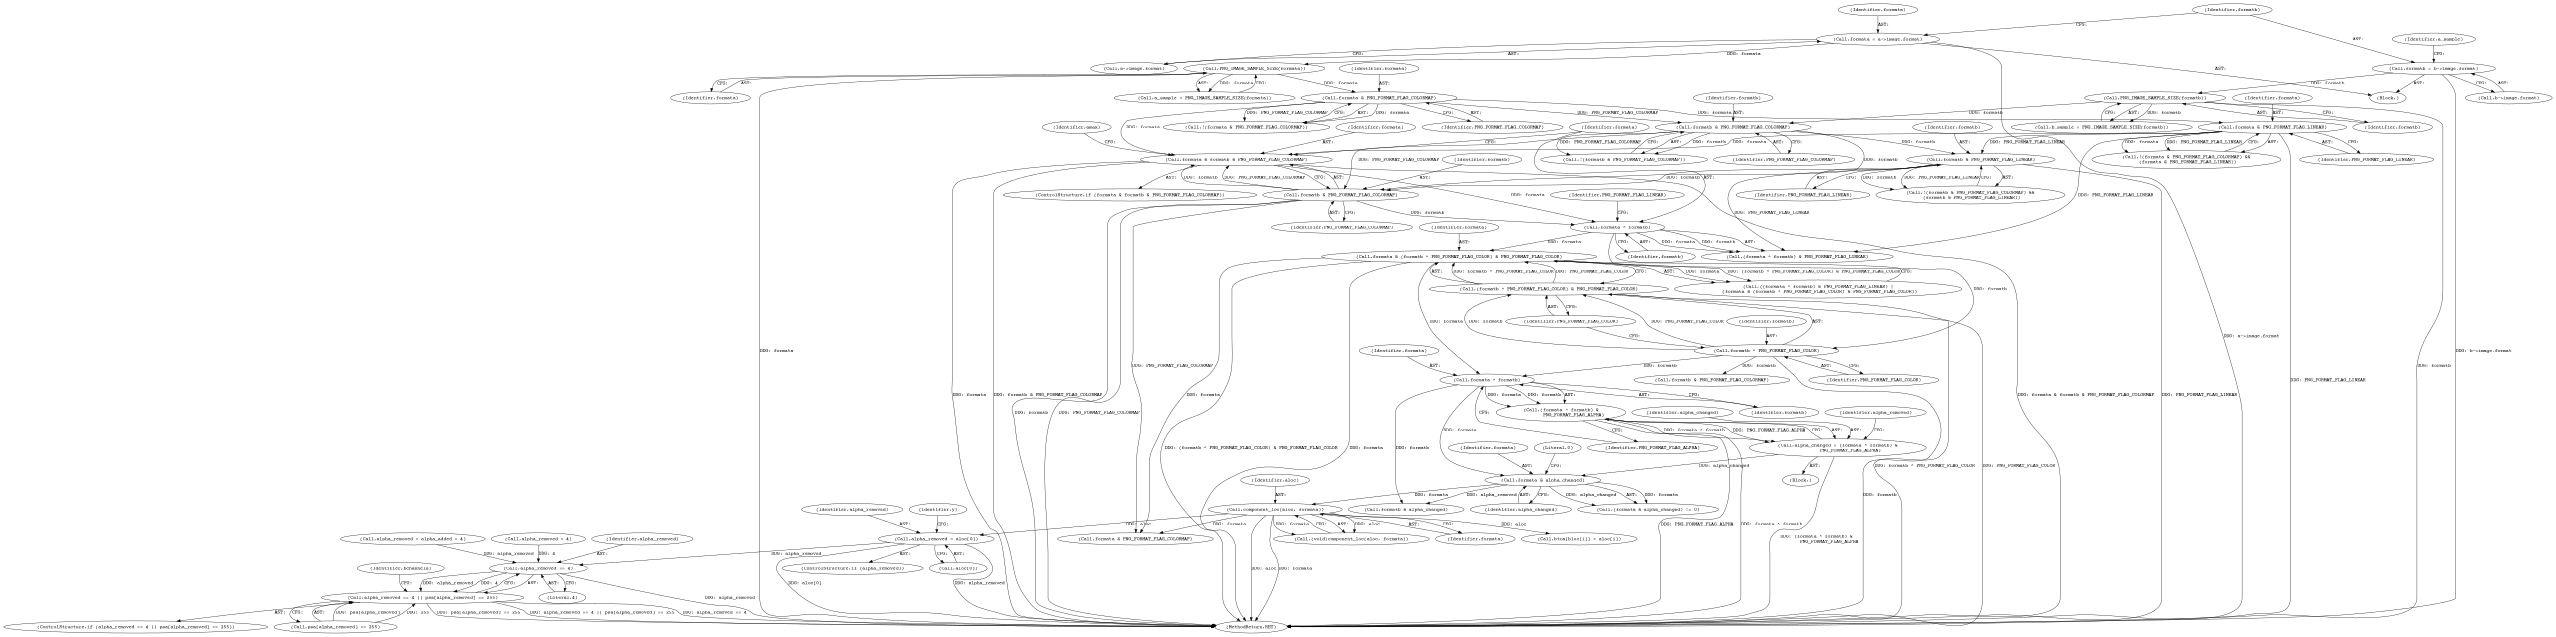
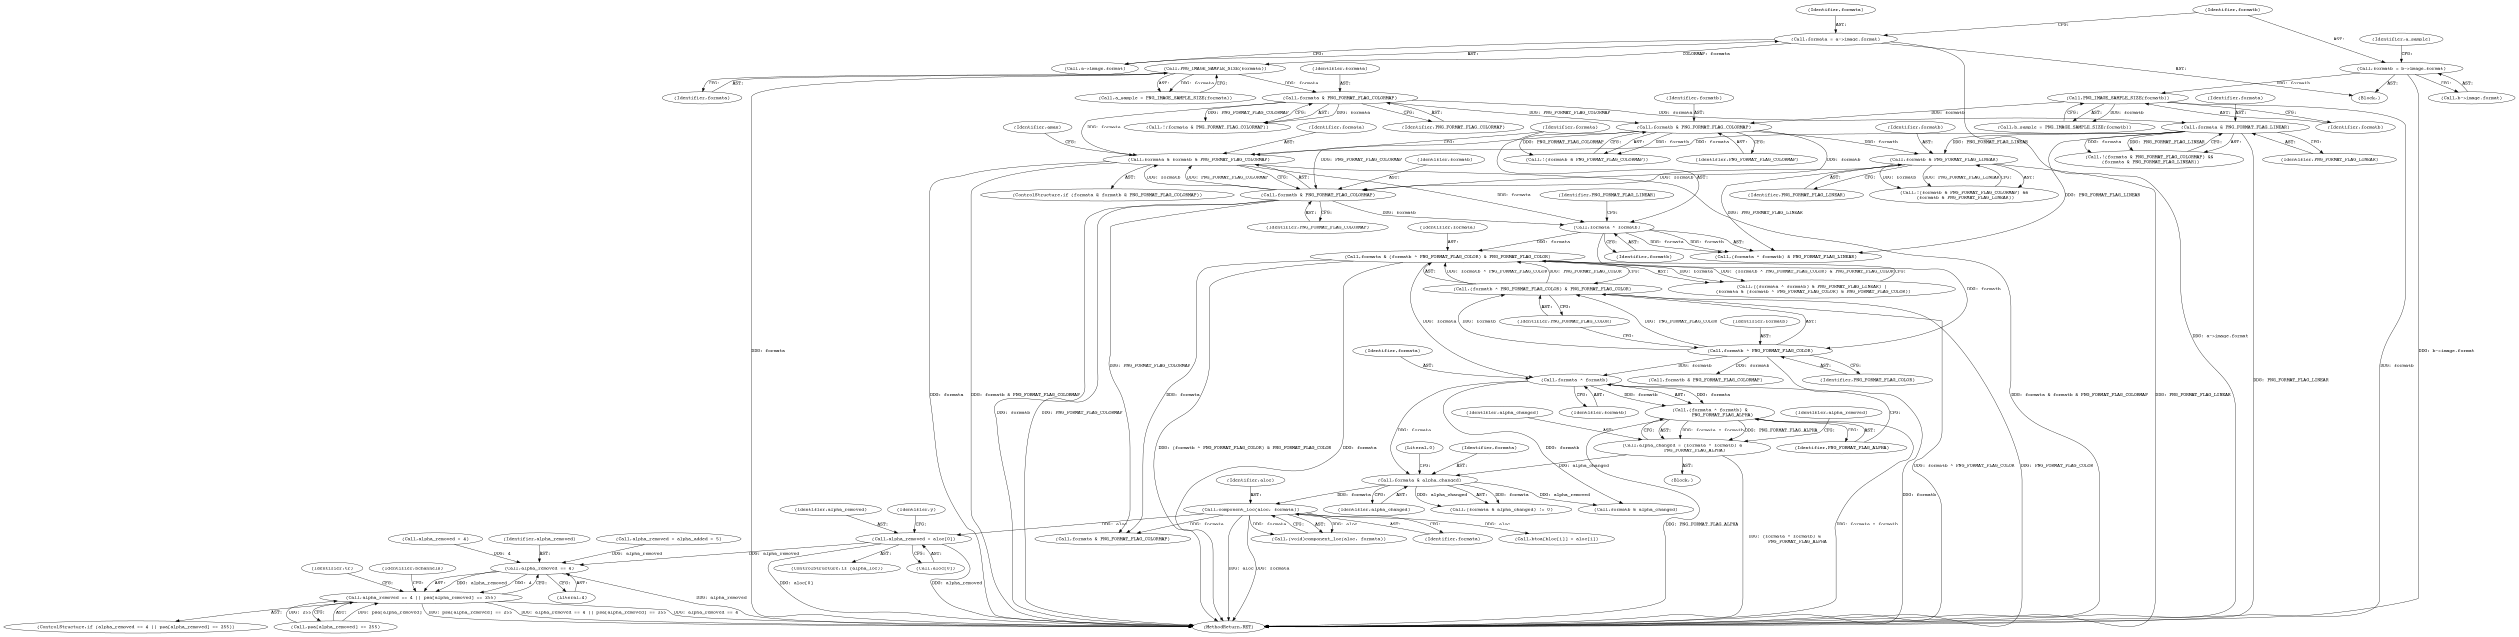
edge "(Call,formata = a->image.format)" -> "(Call,PNG_IMAGE_SAMPLE_SIZE(formata))": label "DDG: formata" -> "COLORMAP: formata"
edge "(Identifier,PNG_FORMAT_FLAG_ALPHA)" -> "(Call,(formata ^ formatb) & PNG_FORMAT_FLAG_ALPHA)": added, label "AST:"
node "(Call,alpha_removed = alpha_added = 4)": label "(Call,alpha_removed = alpha_added = 4)" -> "(Call,alpha_removed = alpha_added = 5)"
node "(Identifier,tr)": added
node "(ControlStructure,if (alpha_removed))": label "(ControlStructure,if (alpha_removed))" -> "(ControlStructure,if (alpha_loc))"
